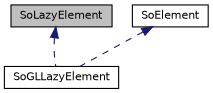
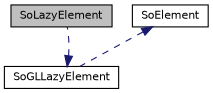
edge "SoGLLazyElement" -> "SoLazyElement": reversed
